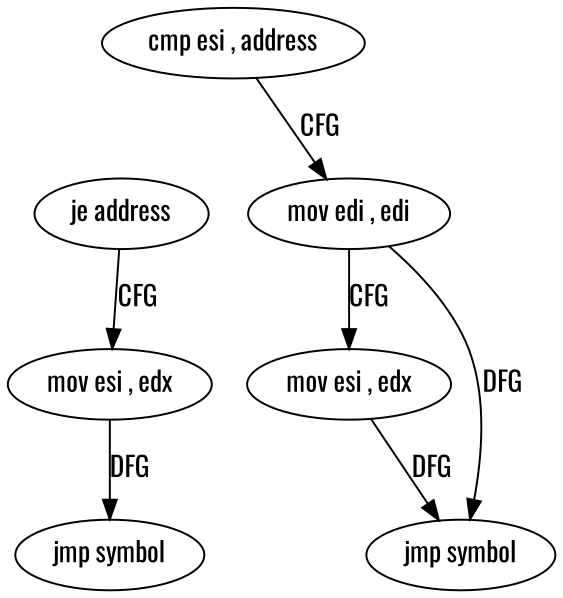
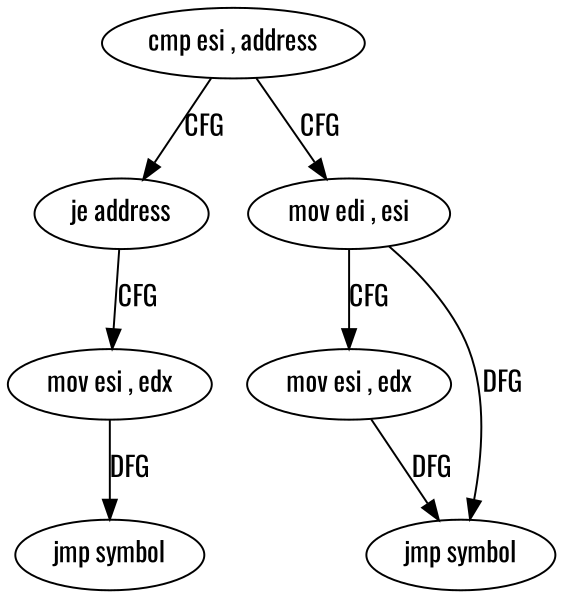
edge "cmp esi , address" -> "je address": added, label "CFG"
node "mov edi , edi": label "mov edi , edi" -> "mov edi , esi"
